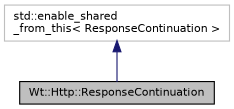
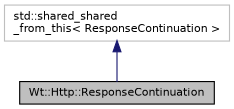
node "std::enable_shared _from_this< ResponseContinuation >": label "std::enable_shared _from_this< ResponseContinuation >" -> "std::shared_shared _from_this< ResponseContinuation >"
